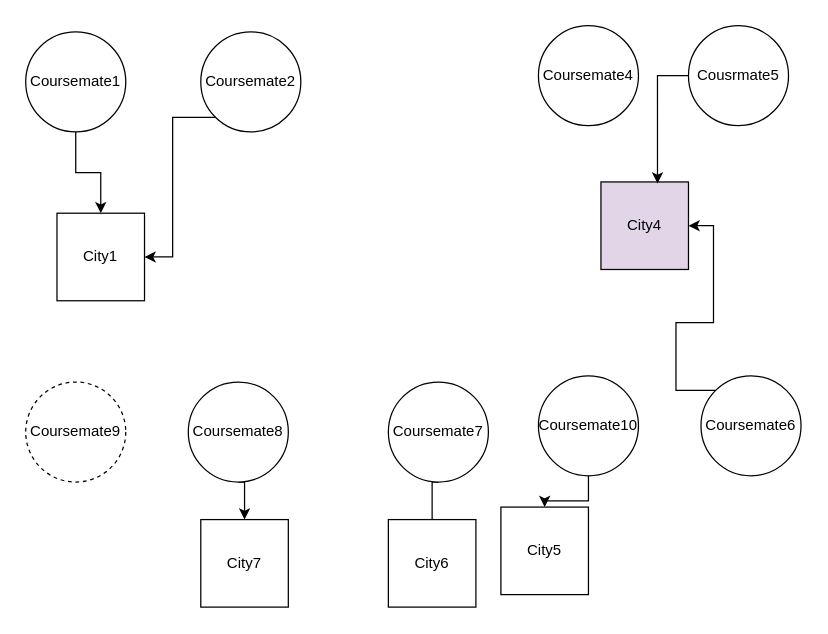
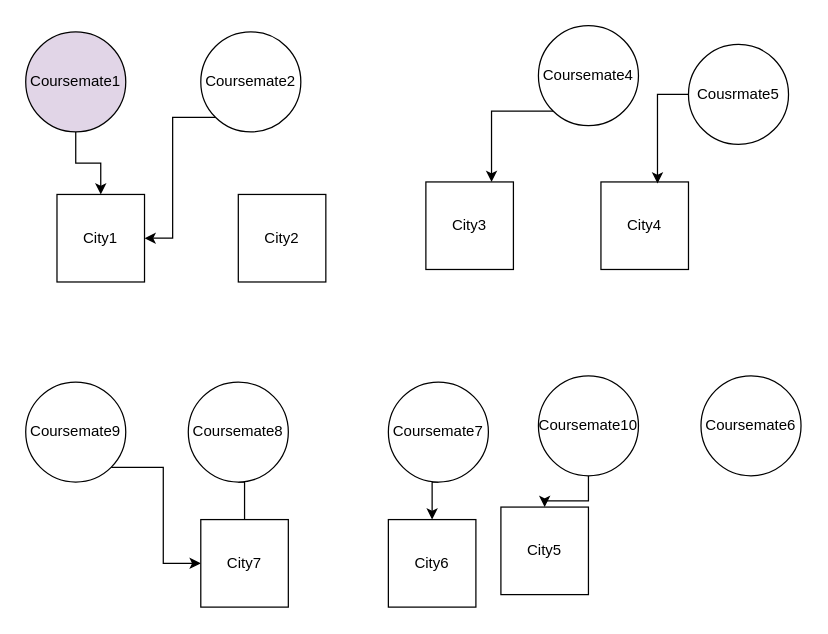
node "Cousrmate5": moved (738, 76) -> (738, 94)
node "Coursemate1": fillcolor #ffffff -> #e1d5e7
edge "Coursemate4" -> "City3": added
node "City3": added
node "City4": fillcolor #e1d5e7 -> #ffffff
node "City2": added
node "City1": moved (101, 257) -> (101, 238)
edge "Coursemate6" -> "City4": removed
node "Coursemate9": style dashed -> solid
edge "Coursemate9" -> "City7": added
edge "Coursemate8" -> "City7": arrowhead classic -> none
edge "Coursemate7" -- "City6": arrowhead none -> classic
